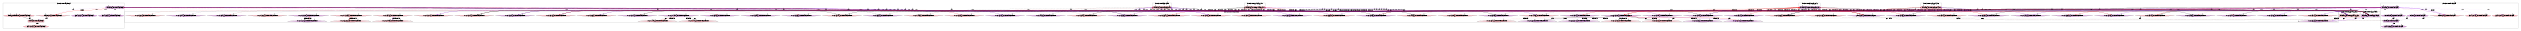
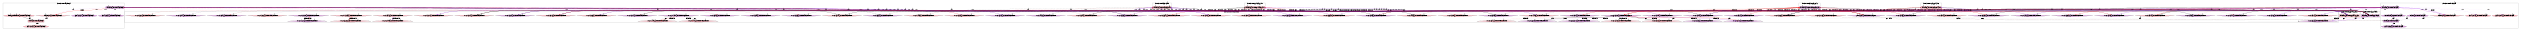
edge "10.1.80.1:49930#ServerID_OuterContainerID" -> "1_fwatchdog#ServerID_bd3e51d82a9e": label "write" -> "read"
